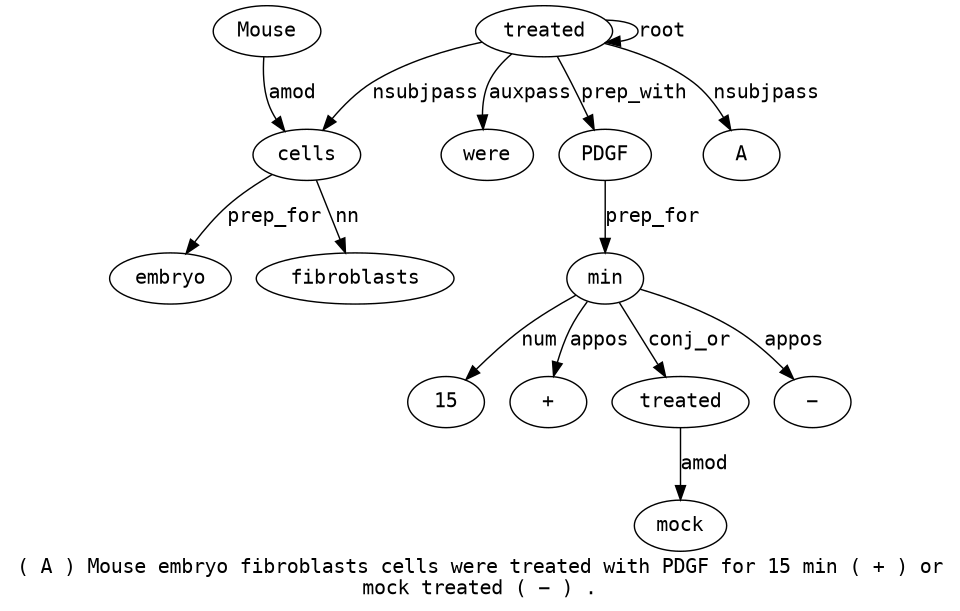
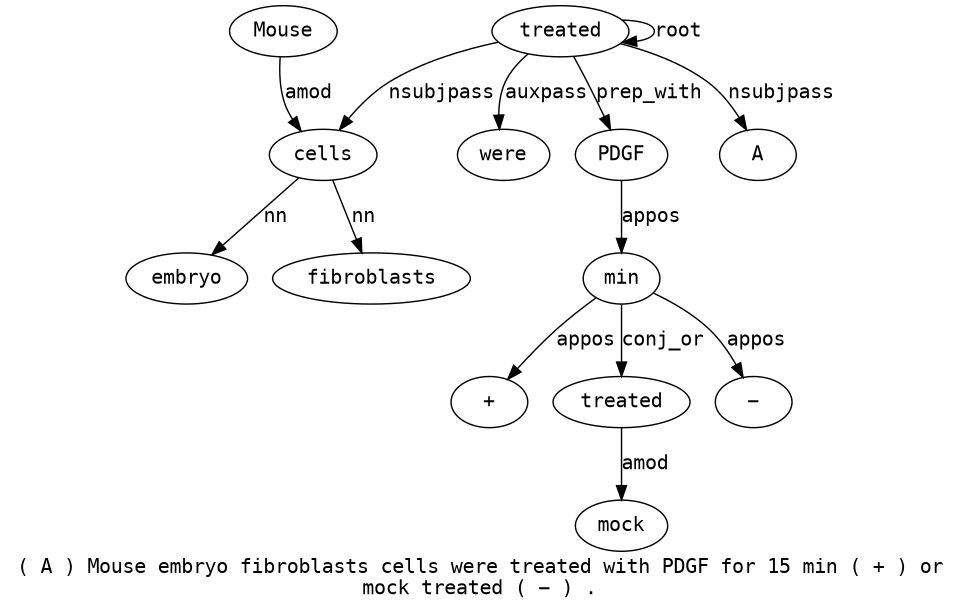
edge "cells" -> "embryo": label "prep_for" -> "nn"
edge "PDGF" -> "min": label "prep_for" -> "appos"
node "15": removed
